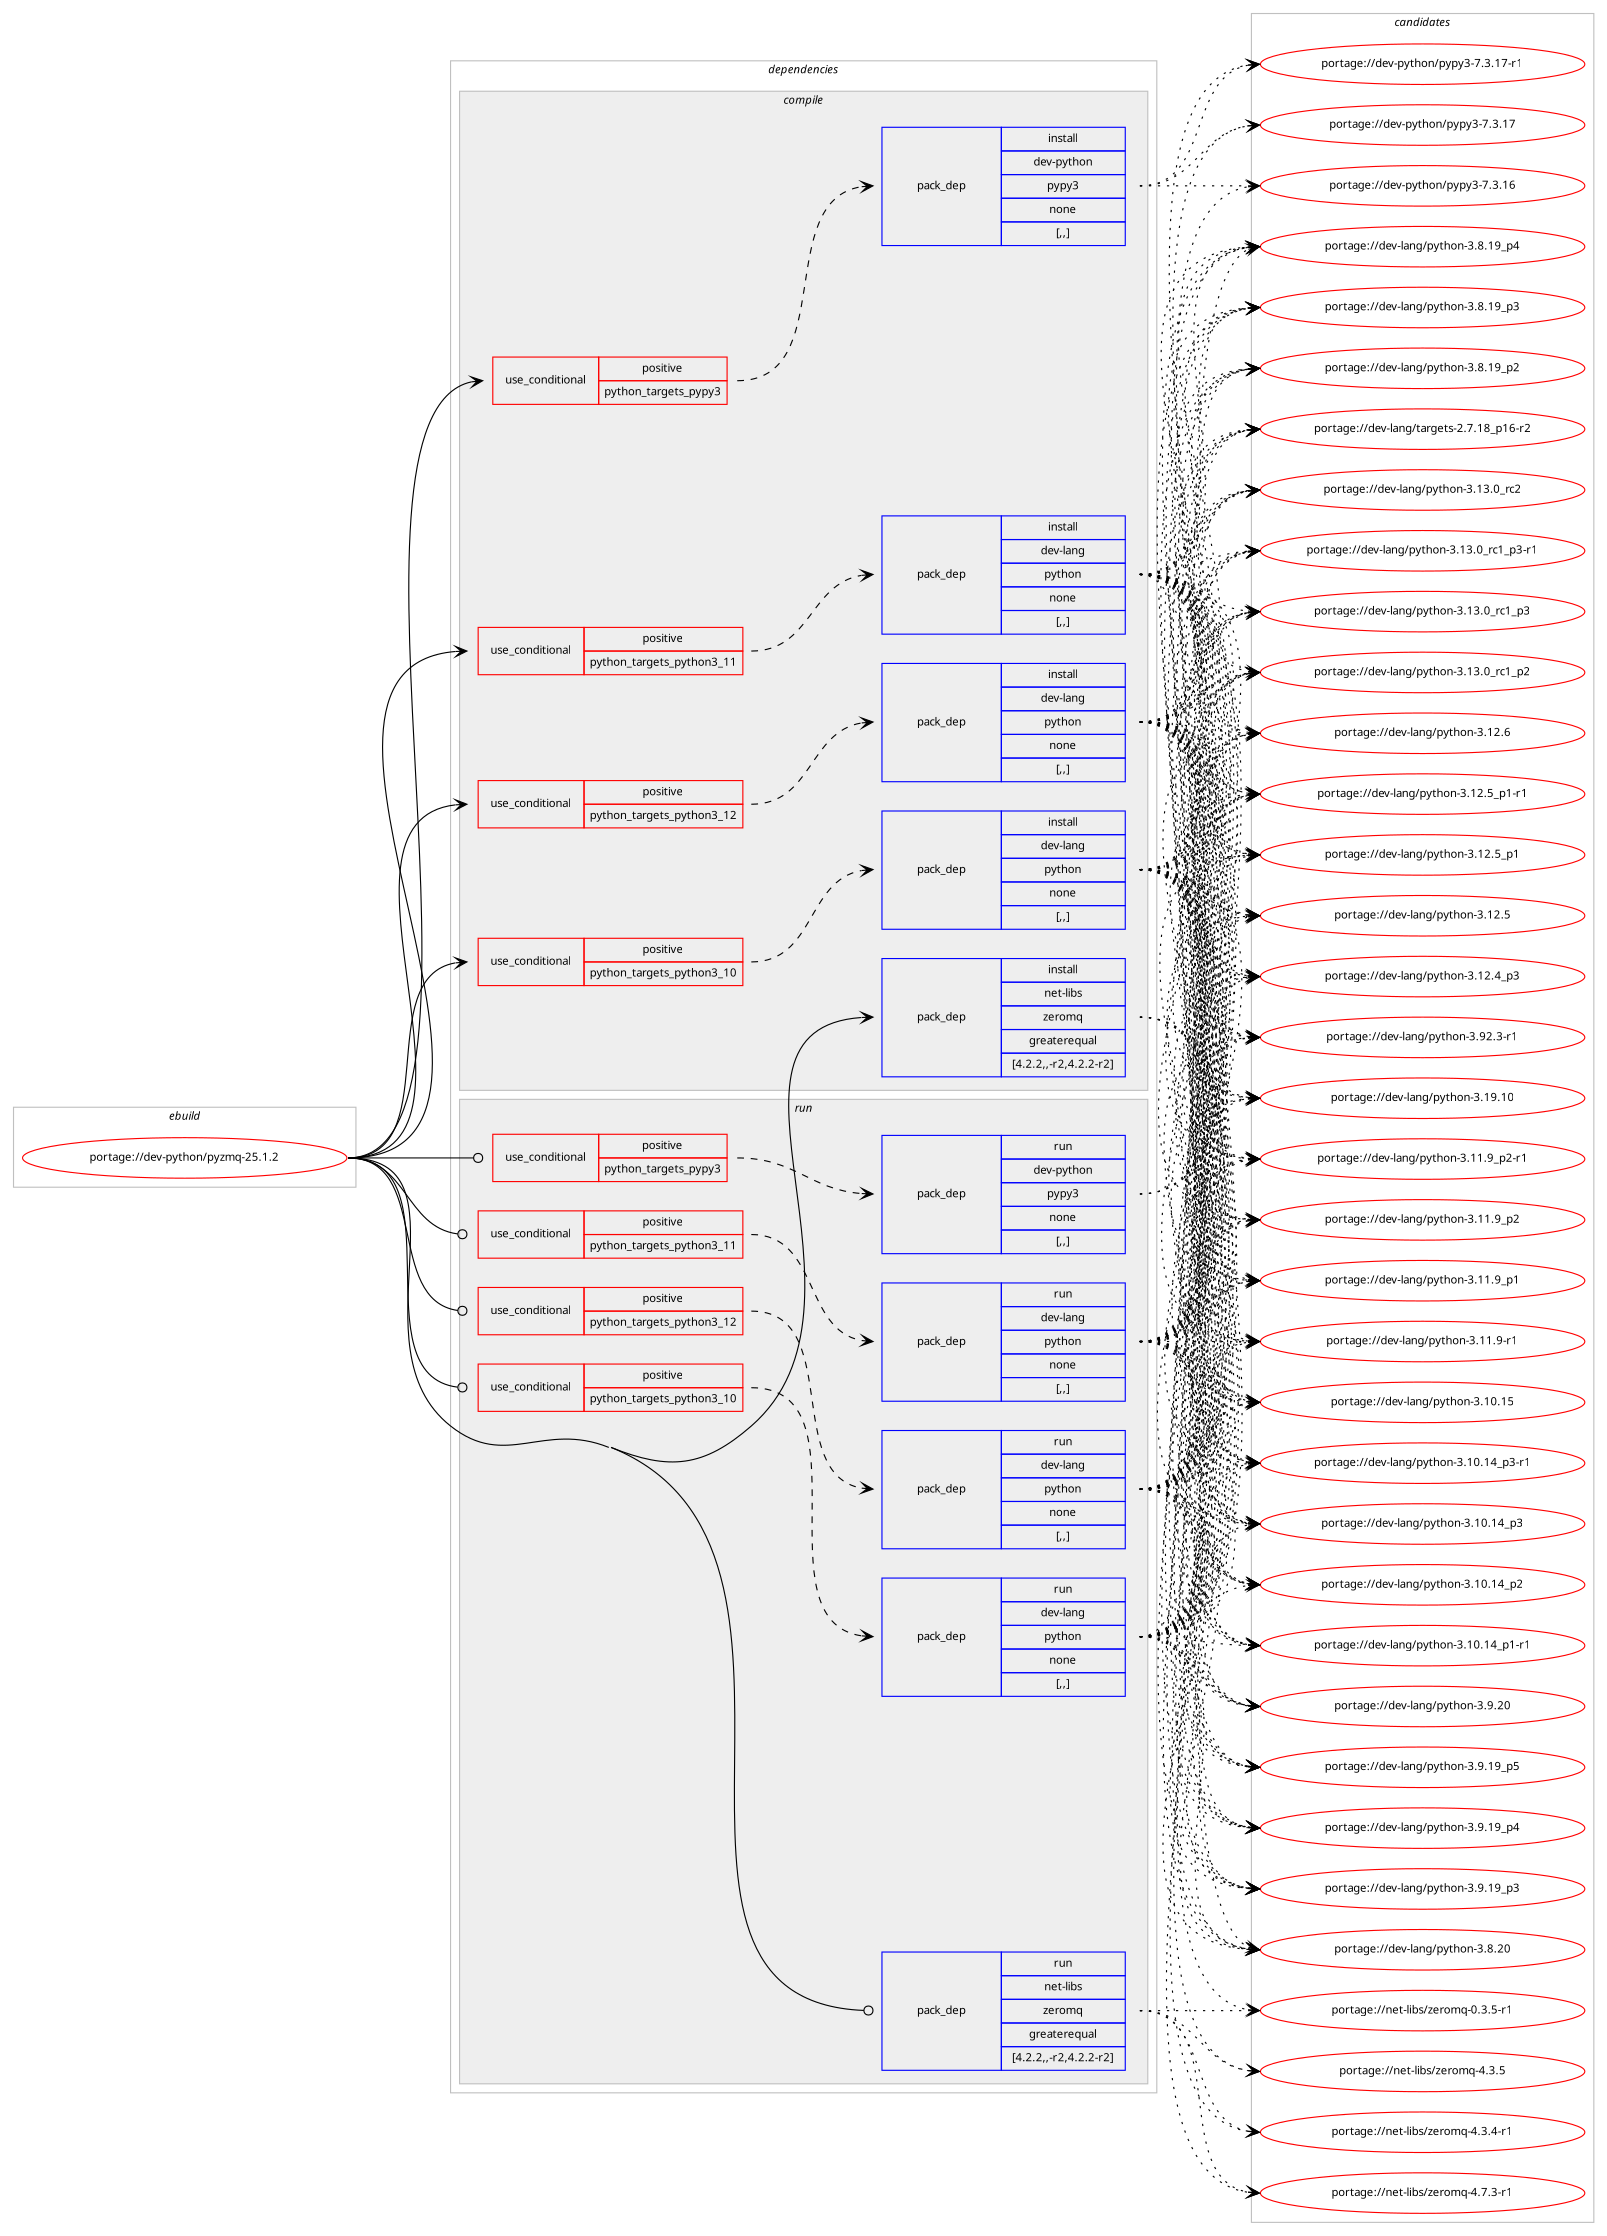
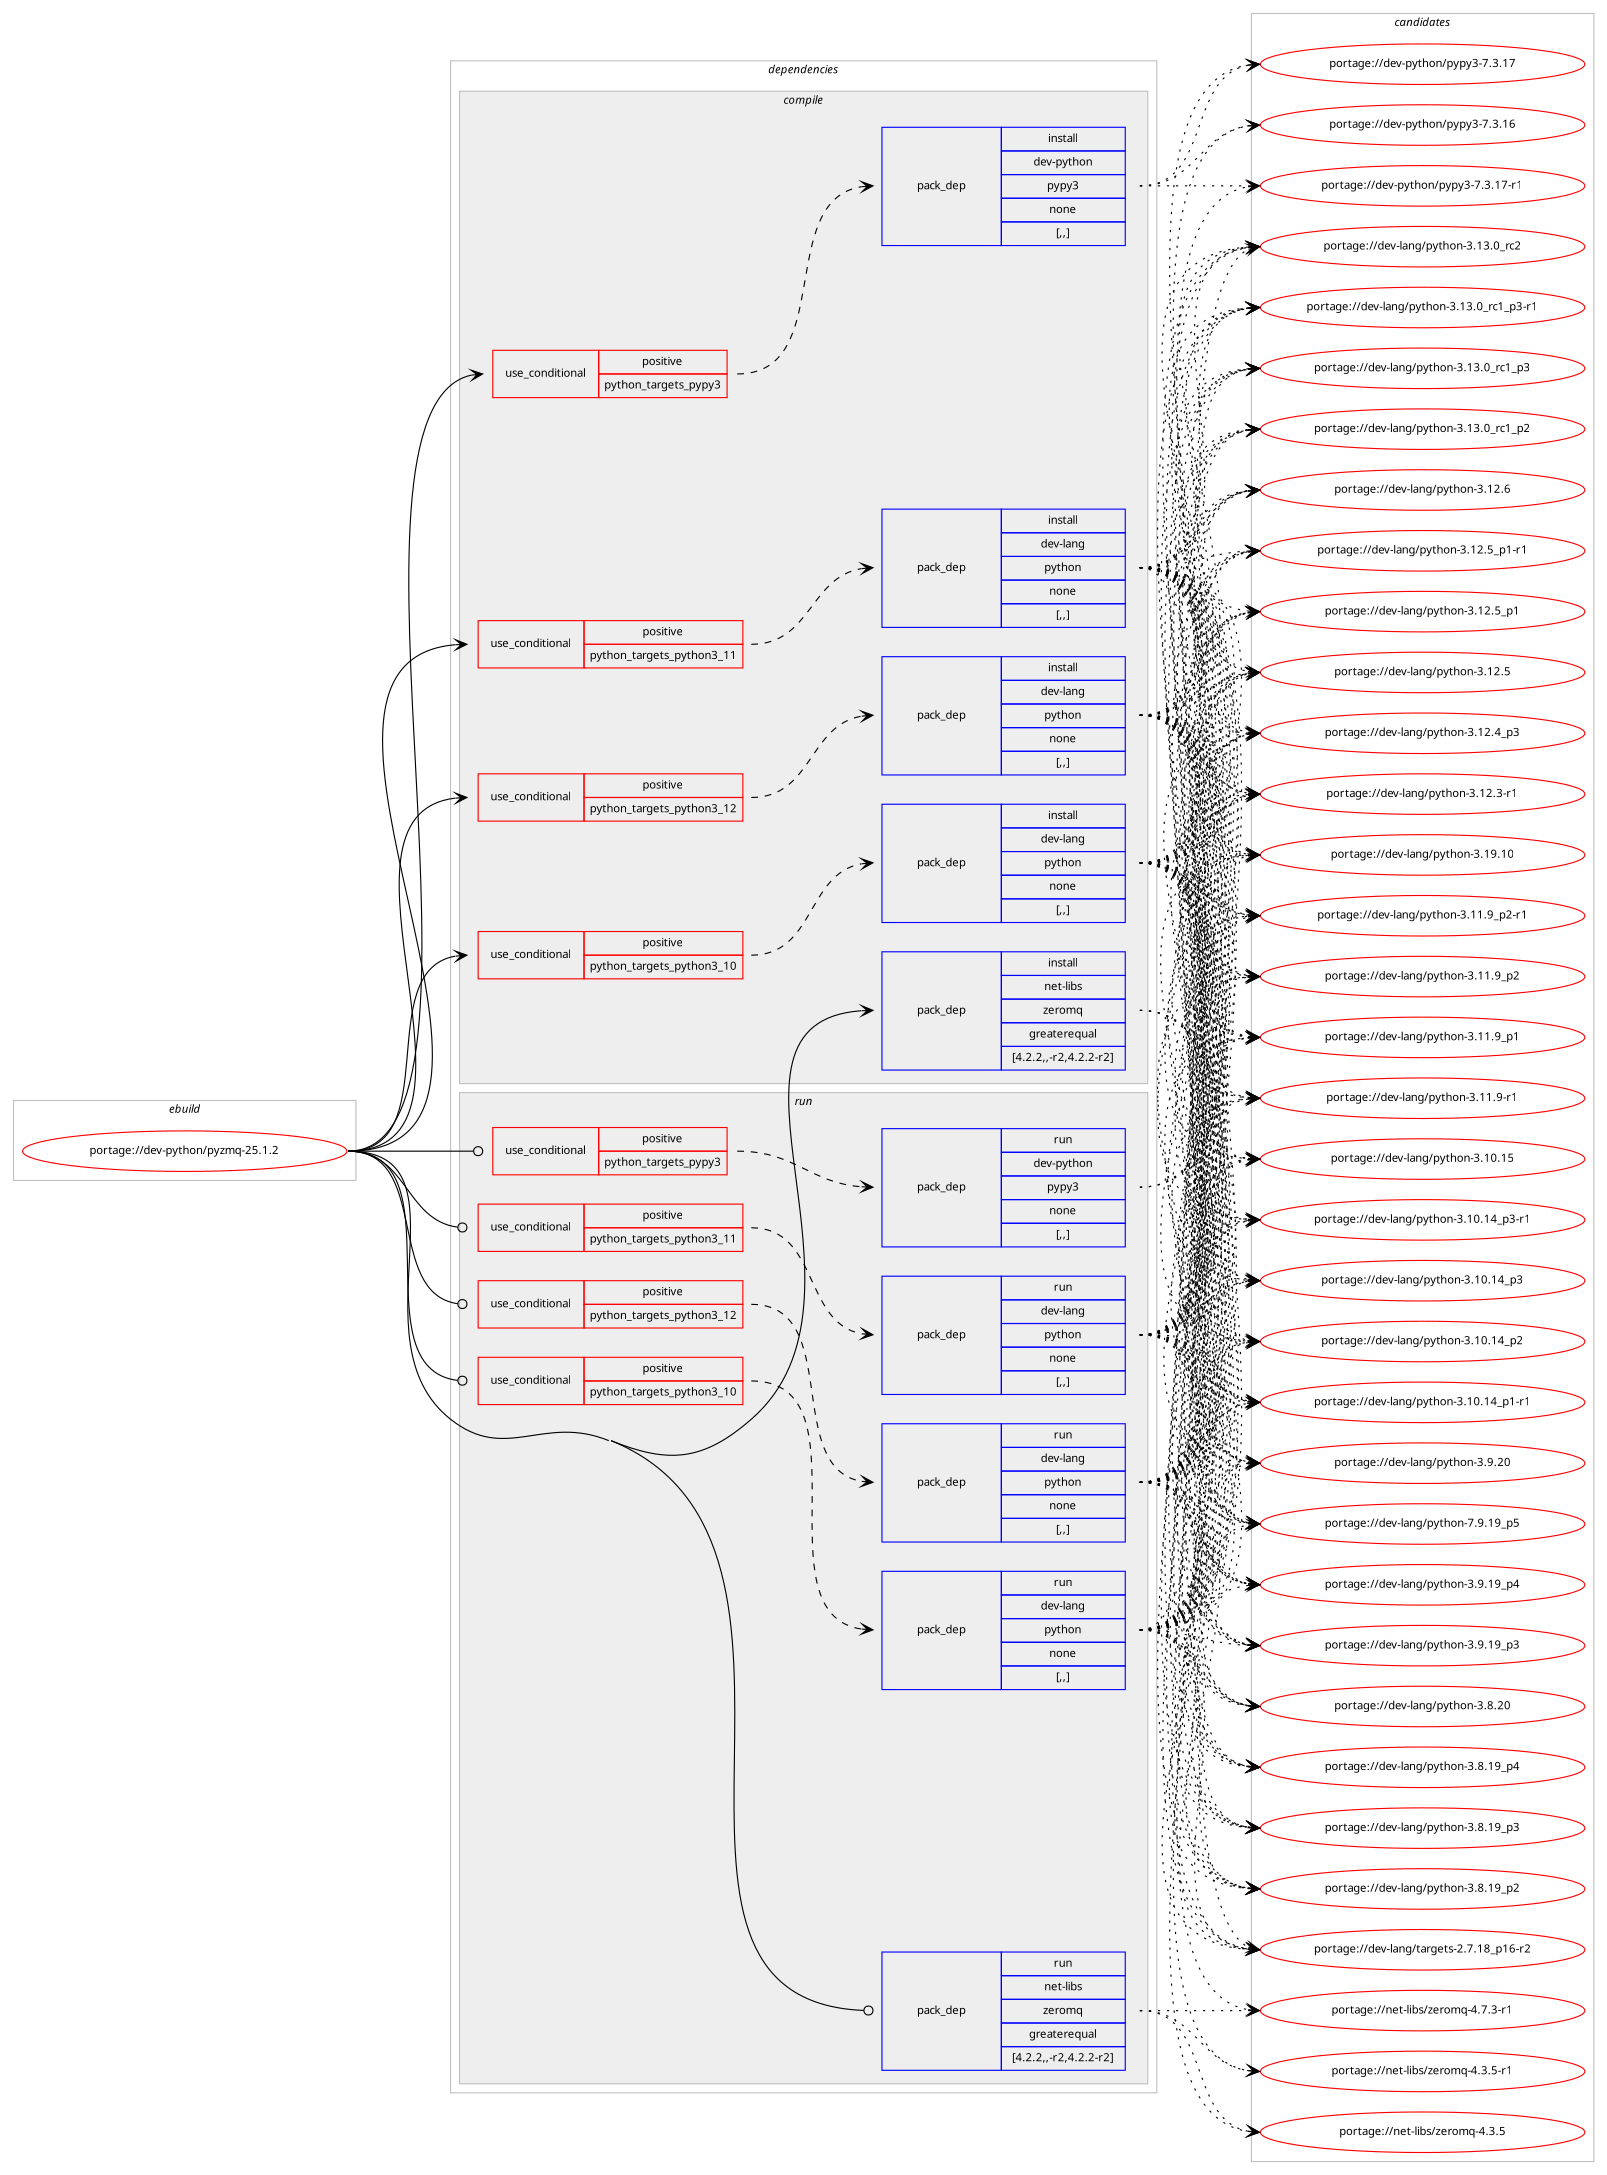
node "portage://dev-lang/python-3.92.3-r1": label "portage://dev-lang/python-3.92.3-r1" -> "portage://dev-lang/python-3.12.3-r1"
node "portage://dev-lang/python-3.9.19_p5": label "portage://dev-lang/python-3.9.19_p5" -> "portage://dev-lang/python-7.9.19_p5"
node "portage://net-libs/zeromq-0.3.5-r1": label "portage://net-libs/zeromq-0.3.5-r1" -> "portage://net-libs/zeromq-4.3.5-r1"
node "portage://net-libs/zeromq-4.3.4-r1": removed
